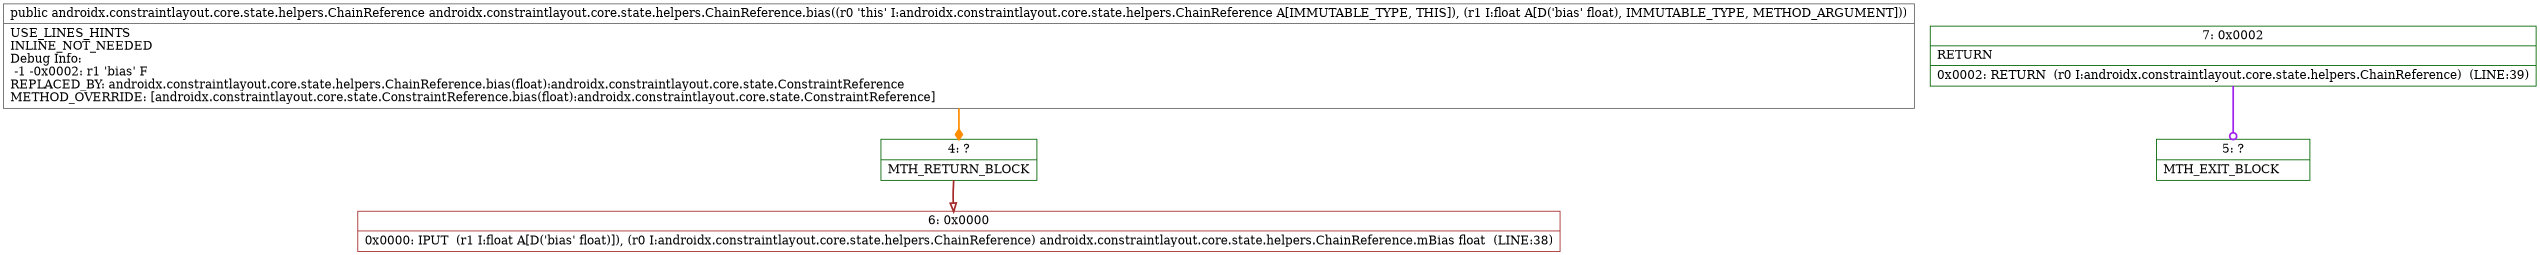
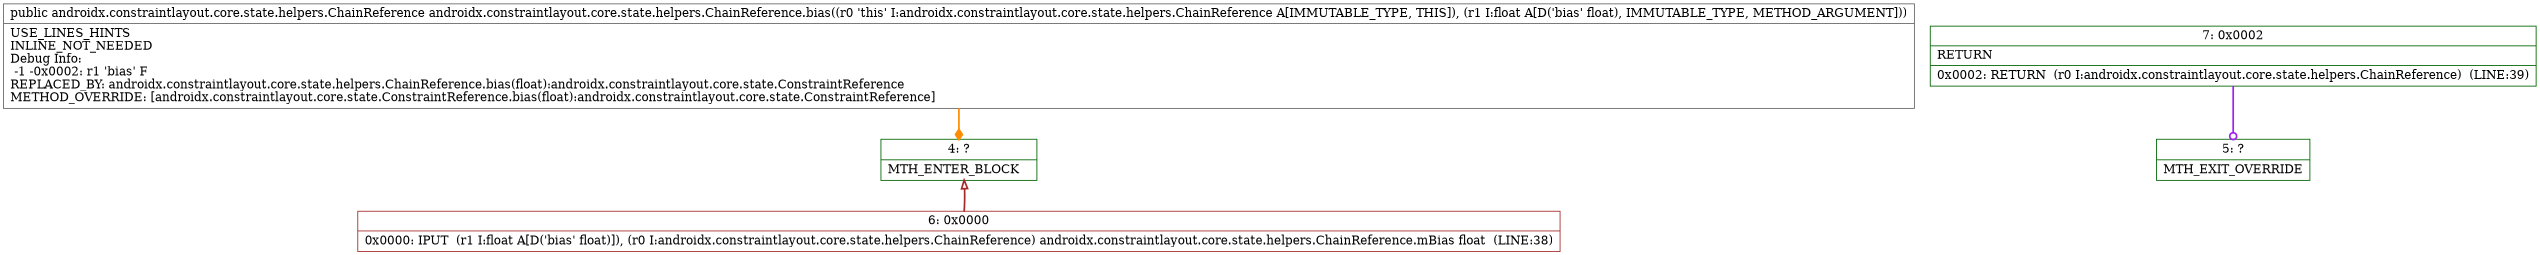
node "4: ?": text "MTH_RETURN_BLOCK" -> "MTH_ENTER_BLOCK"
node "5: ?": text "MTH_EXIT_BLOCK" -> "MTH_EXIT_OVERRIDE"
edge "4: ?" -> "6: 0x0000": reversed
